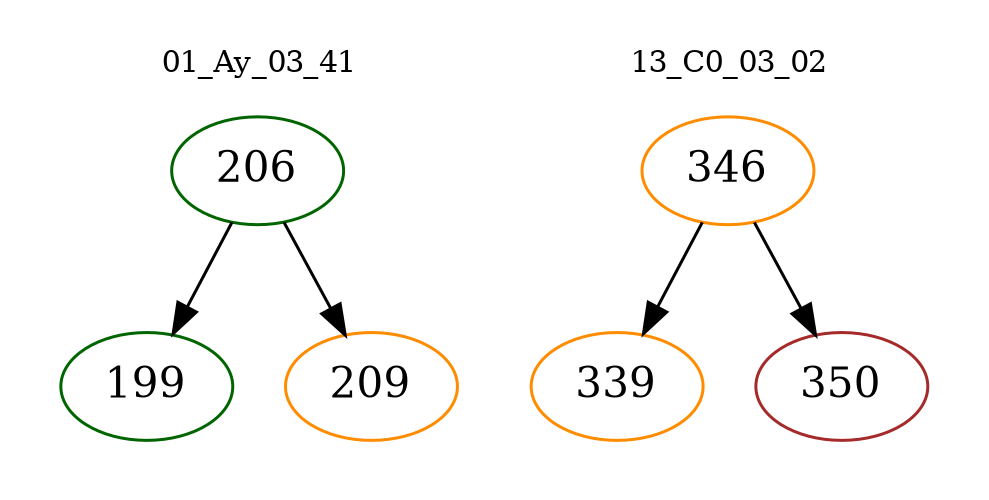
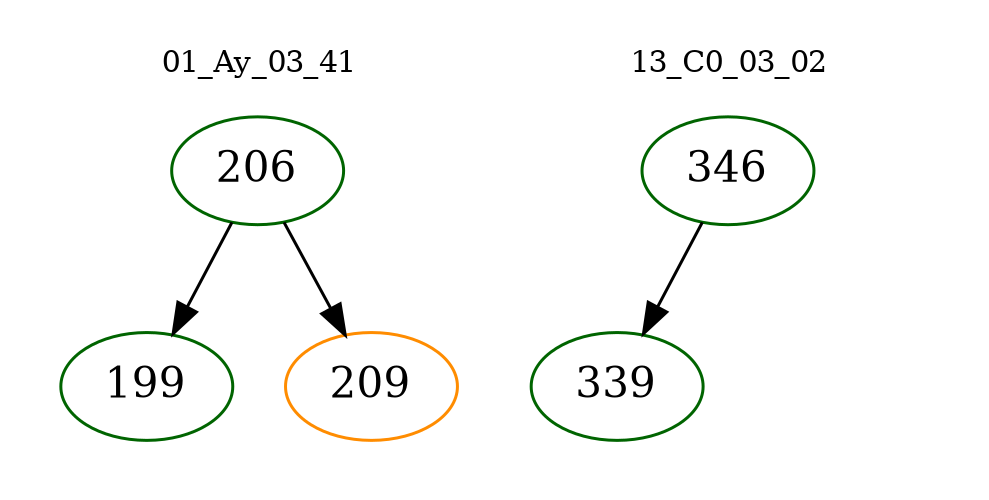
node "346": color darkorange -> darkgreen
node "339": color darkorange -> darkgreen
node "350": removed
